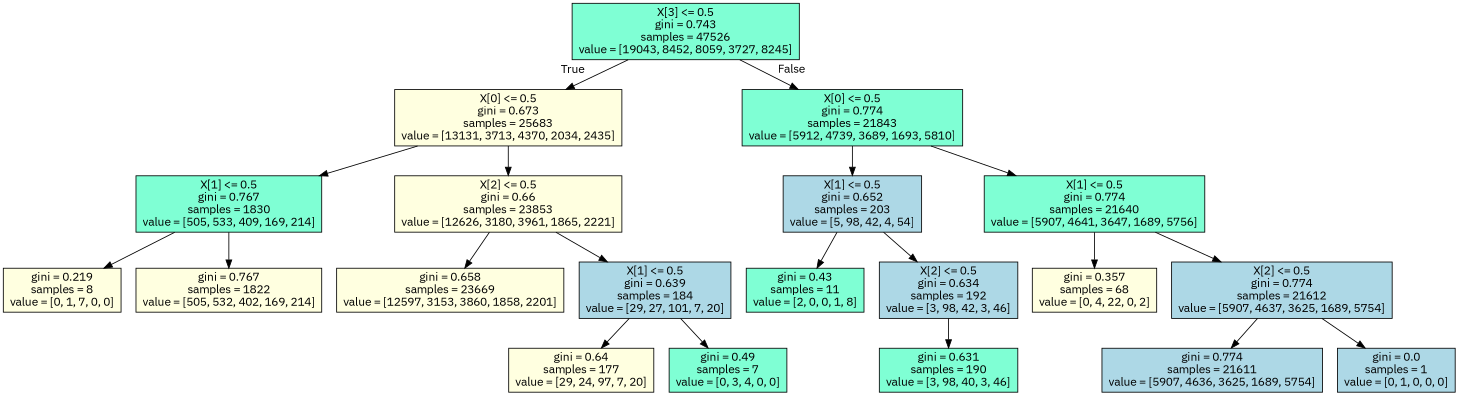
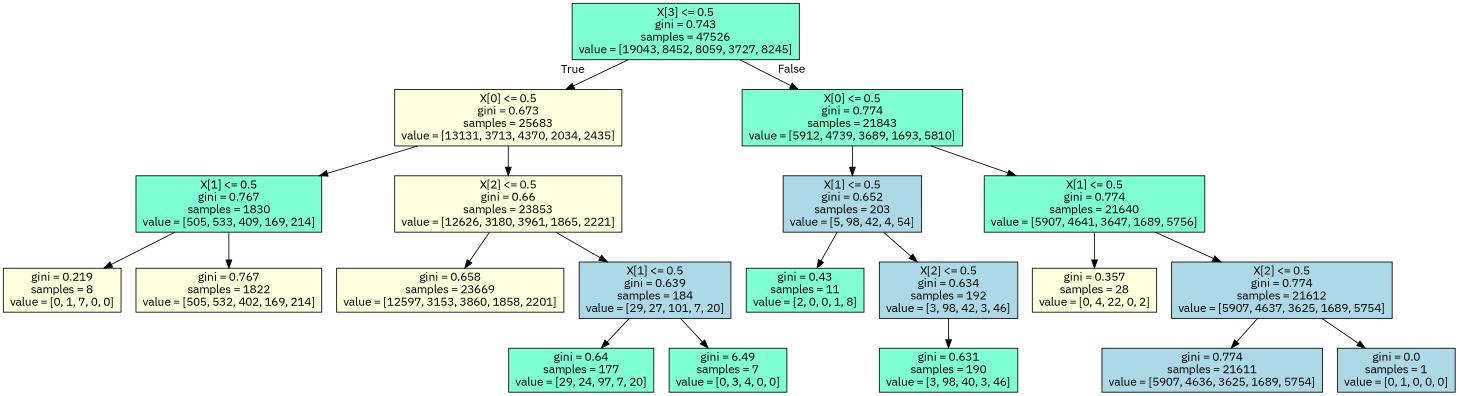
node "gini = 0.357 samples = 68 value = [0, 4, 22, 0, 2]": label "gini = 0.357 samples = 68 value = [0, 4, 22, 0, 2]" -> "gini = 0.357 samples = 28 value = [0, 4, 22, 0, 2]"
node "gini = 0.64 samples = 177 value = [29, 24, 97, 7, 20]": fillcolor lightyellow -> aquamarine
node "gini = 0.49 samples = 7 value = [0, 3, 4, 0, 0]": label "gini = 0.49 samples = 7 value = [0, 3, 4, 0, 0]" -> "gini = 6.49 samples = 7 value = [0, 3, 4, 0, 0]"
